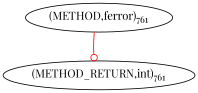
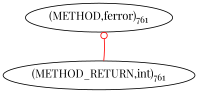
edge "(METHOD,ferror)" -> "(METHOD_RETURN,int)": reversed
